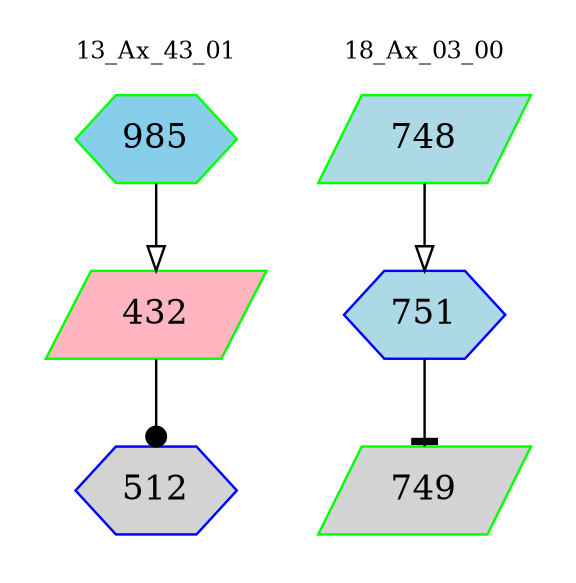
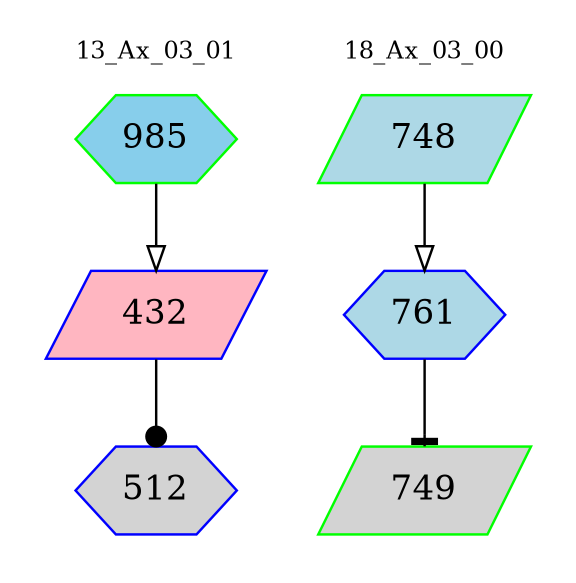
cluster "13_Ax_43_01": label "13_Ax_43_01" -> "13_Ax_03_01"
node "432": color green -> blue
node "751": label "751" -> "761"
